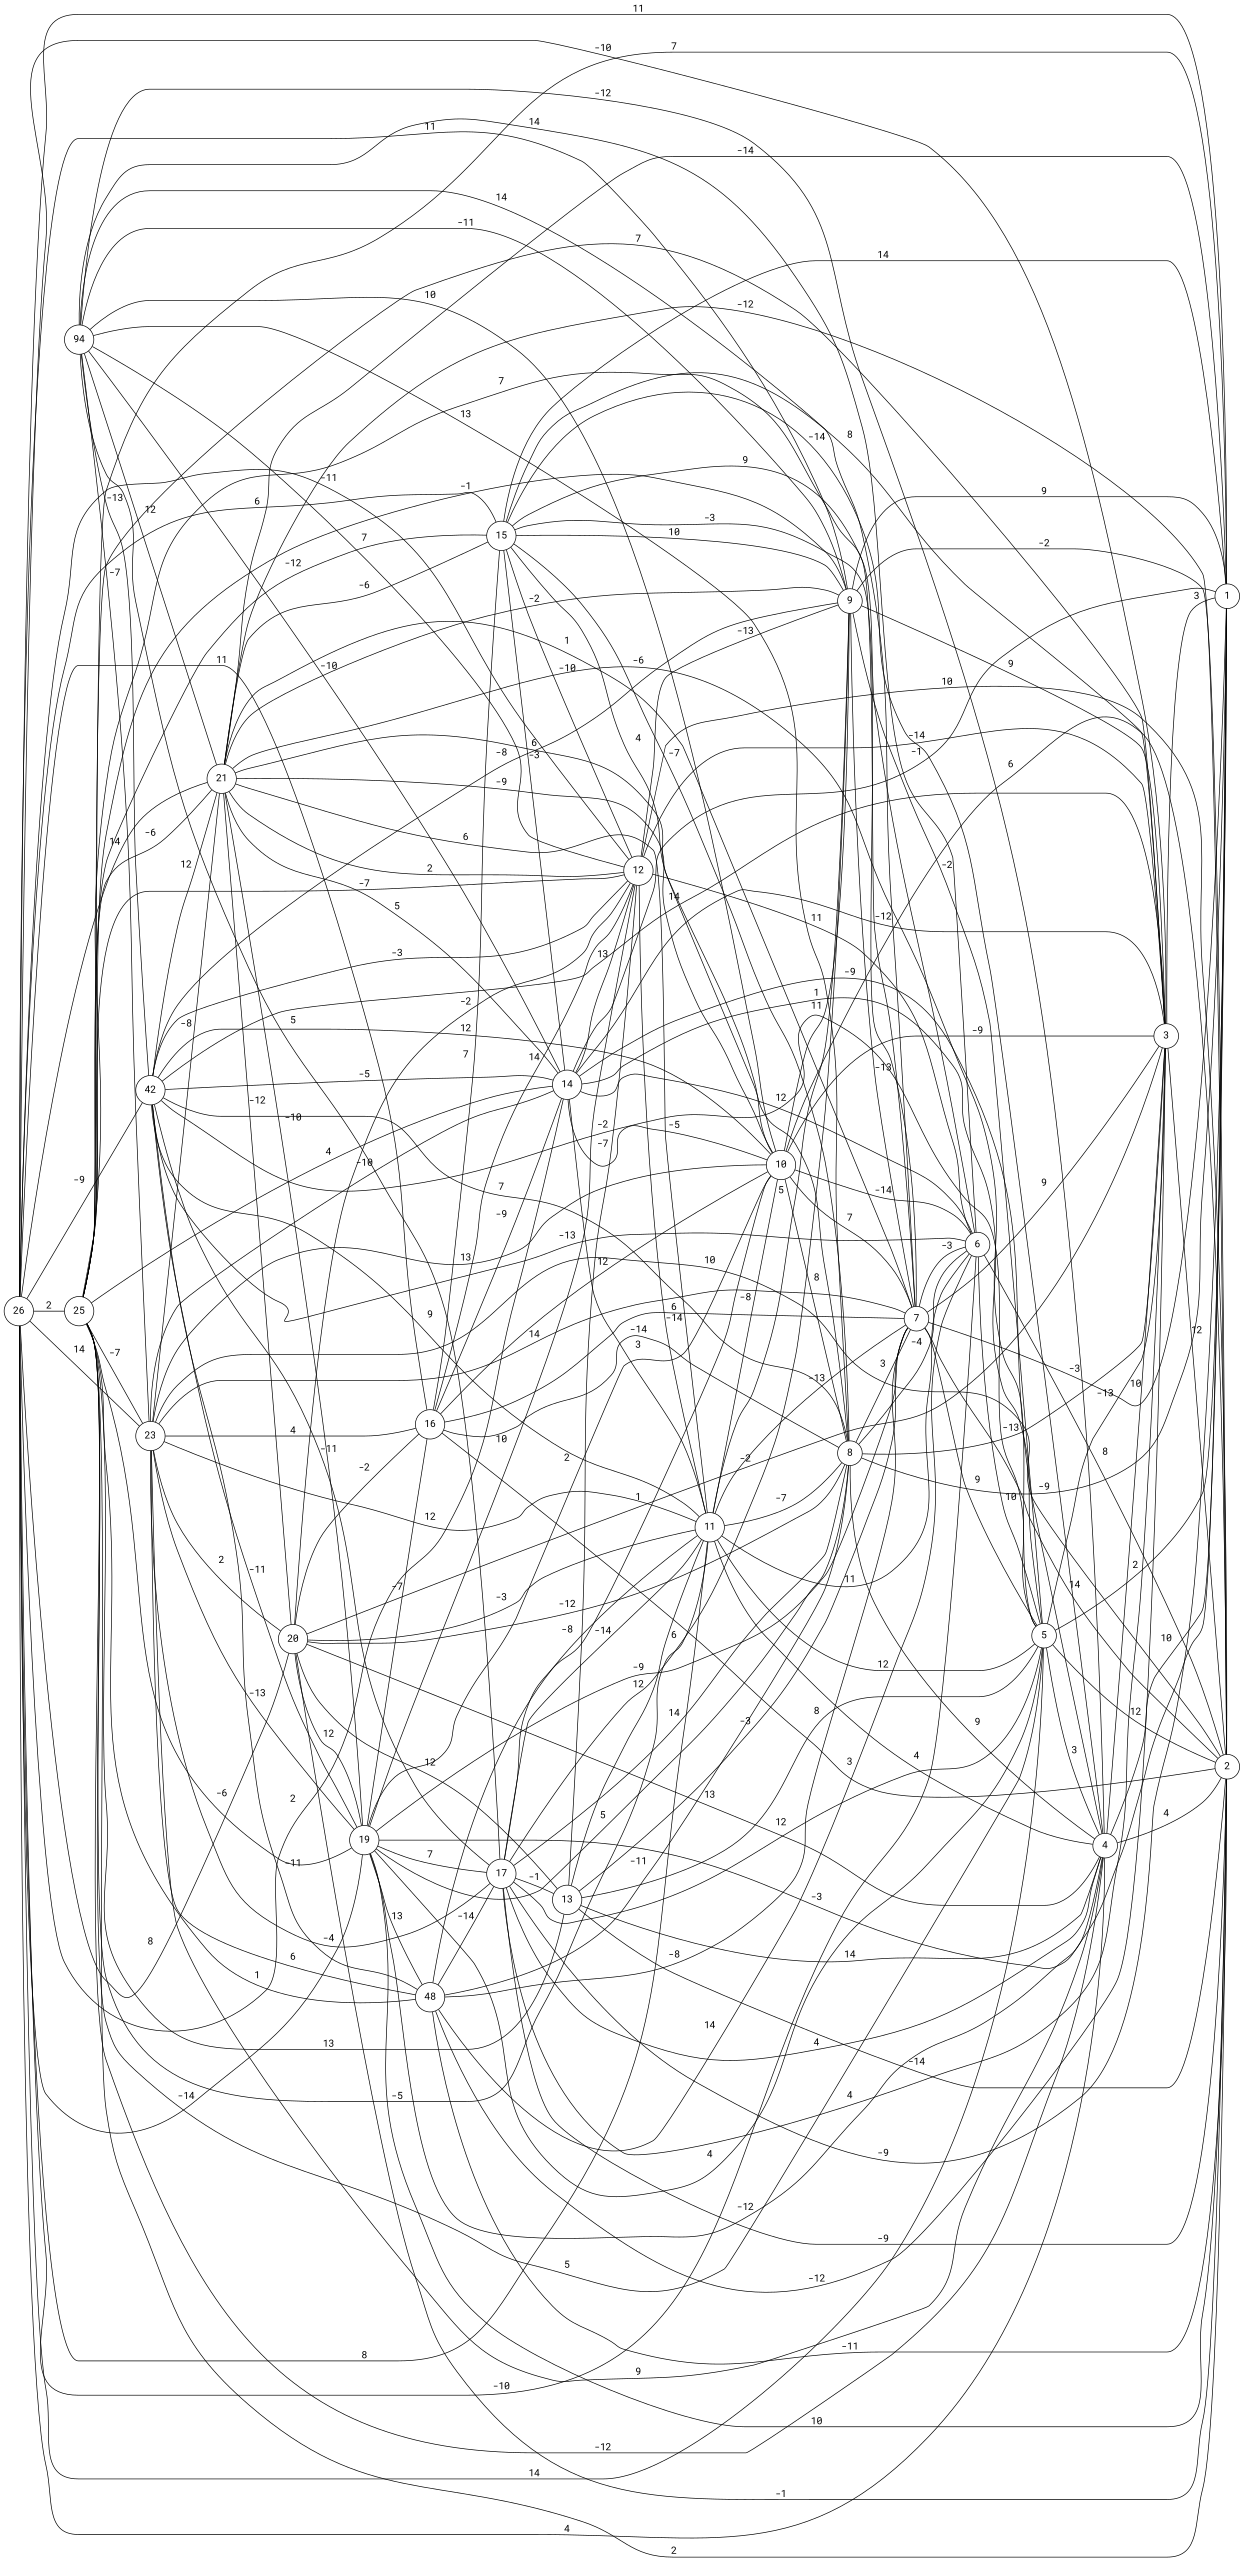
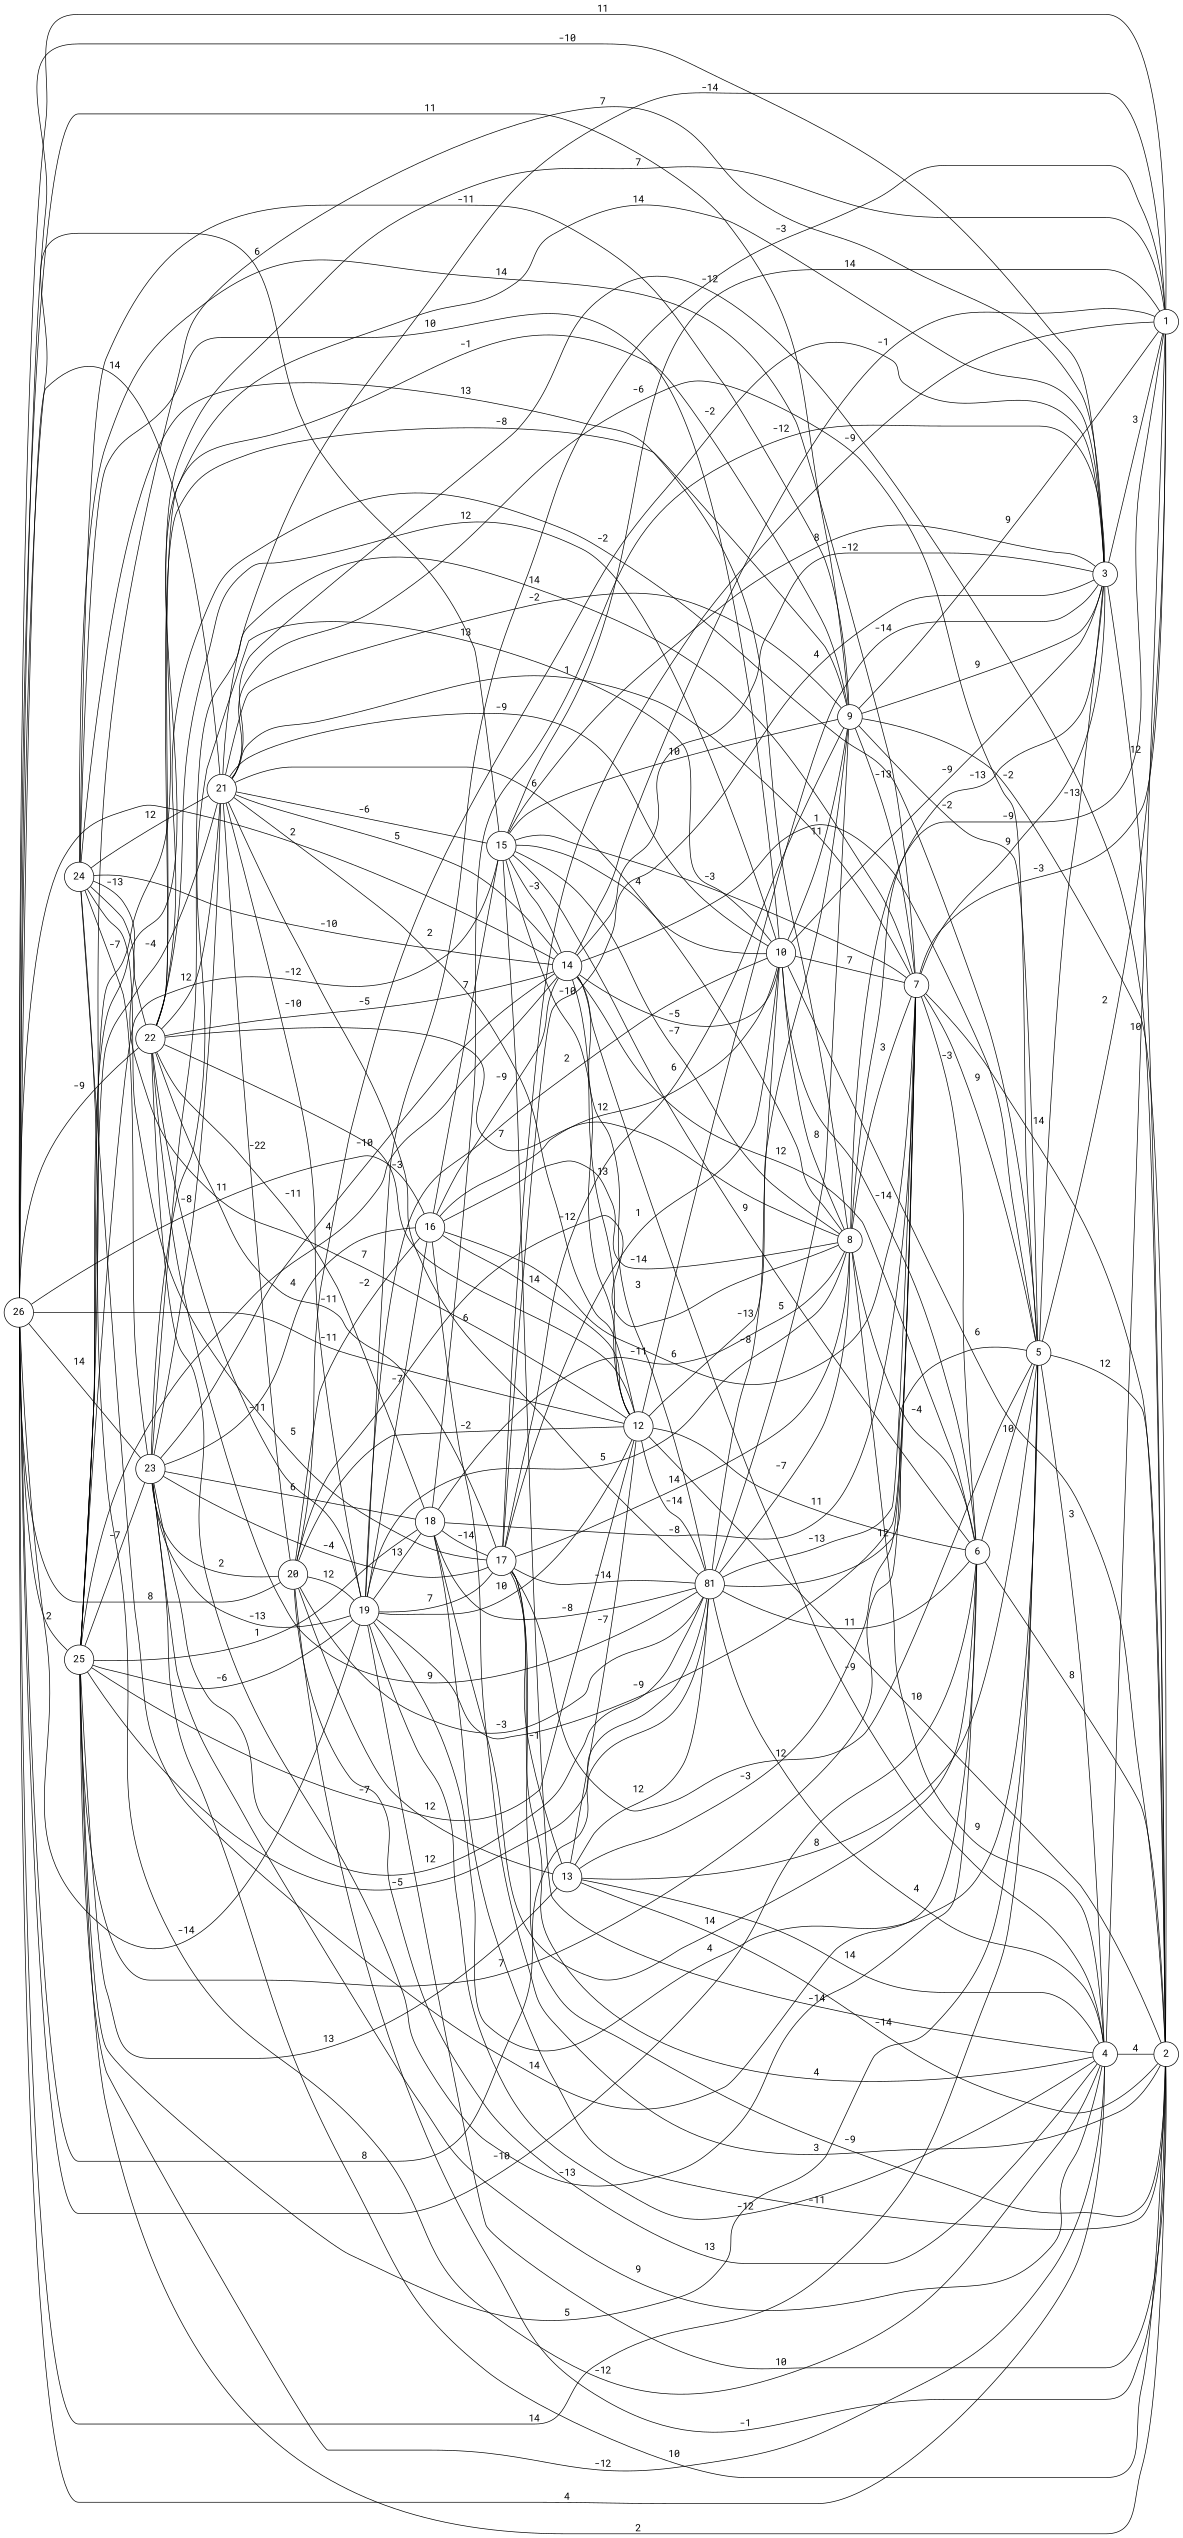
node "94": label "94" -> "24"
edge "21" -- "25": label "-6" -> "-4"
node "42": label "42" -> "22"
edge "21" -- "20": label "-12" -> "-22"
edge "3" -- "4": removed, label "10"
node "11": label "11" -> "81"
node "48": label "48" -> "18"
